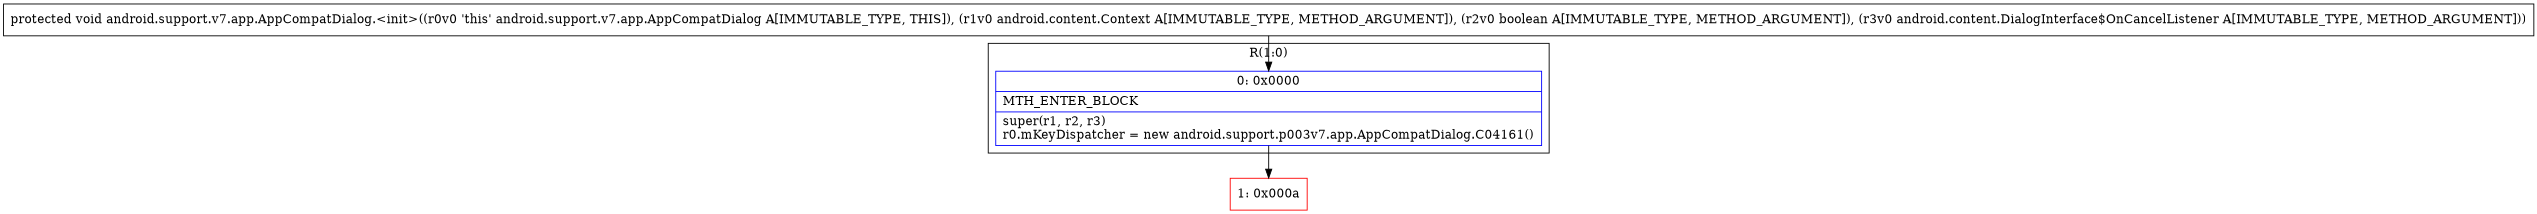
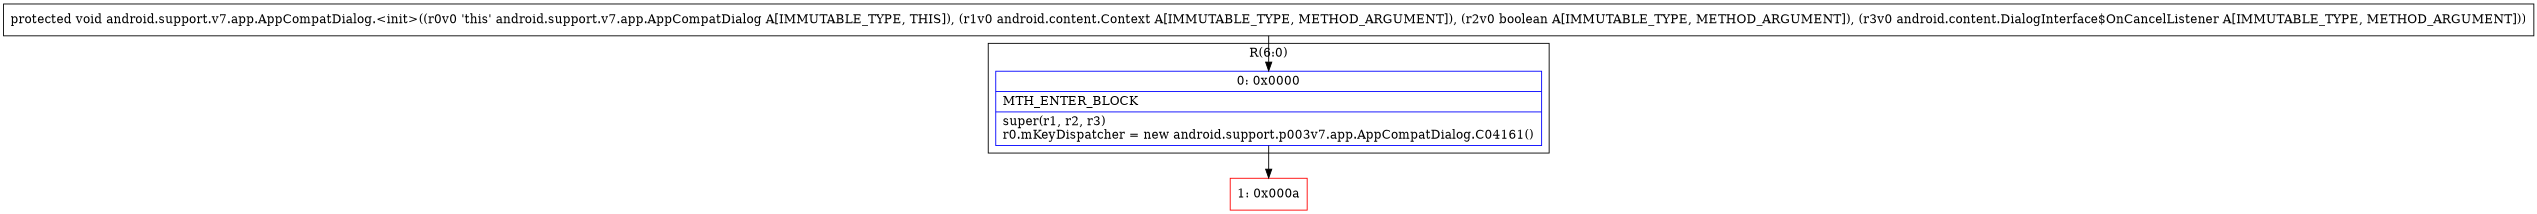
cluster "R(1:0)": label "R(1:0)" -> "R(6:0)"
